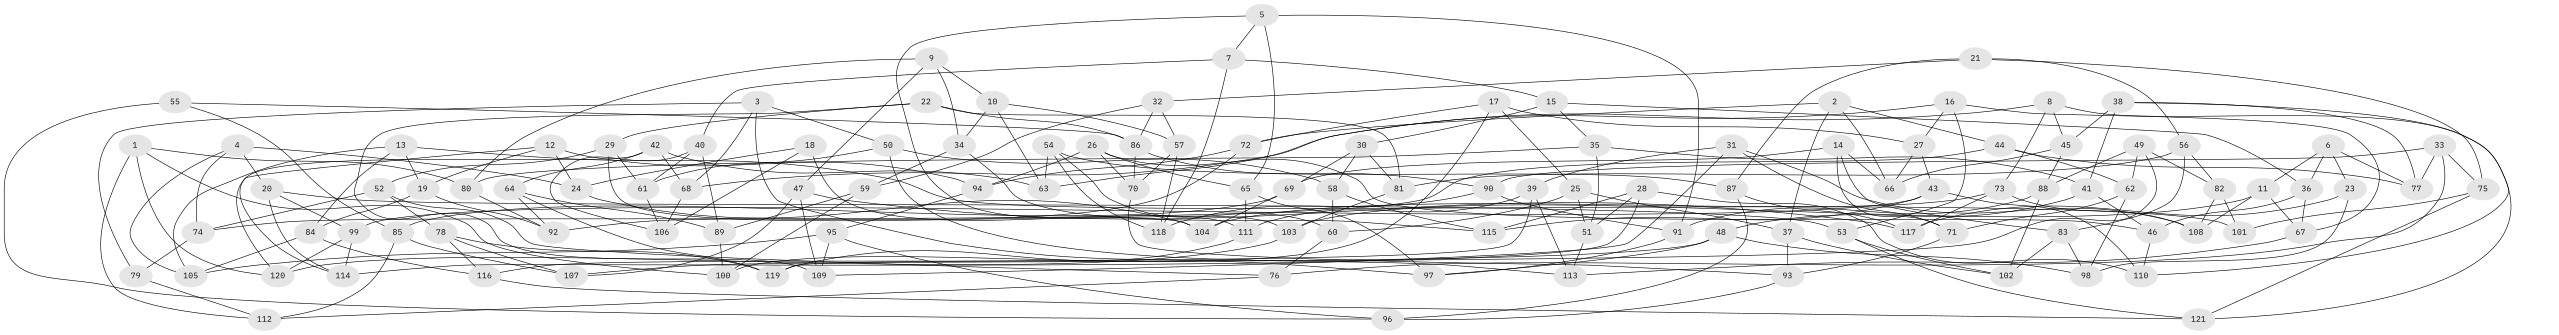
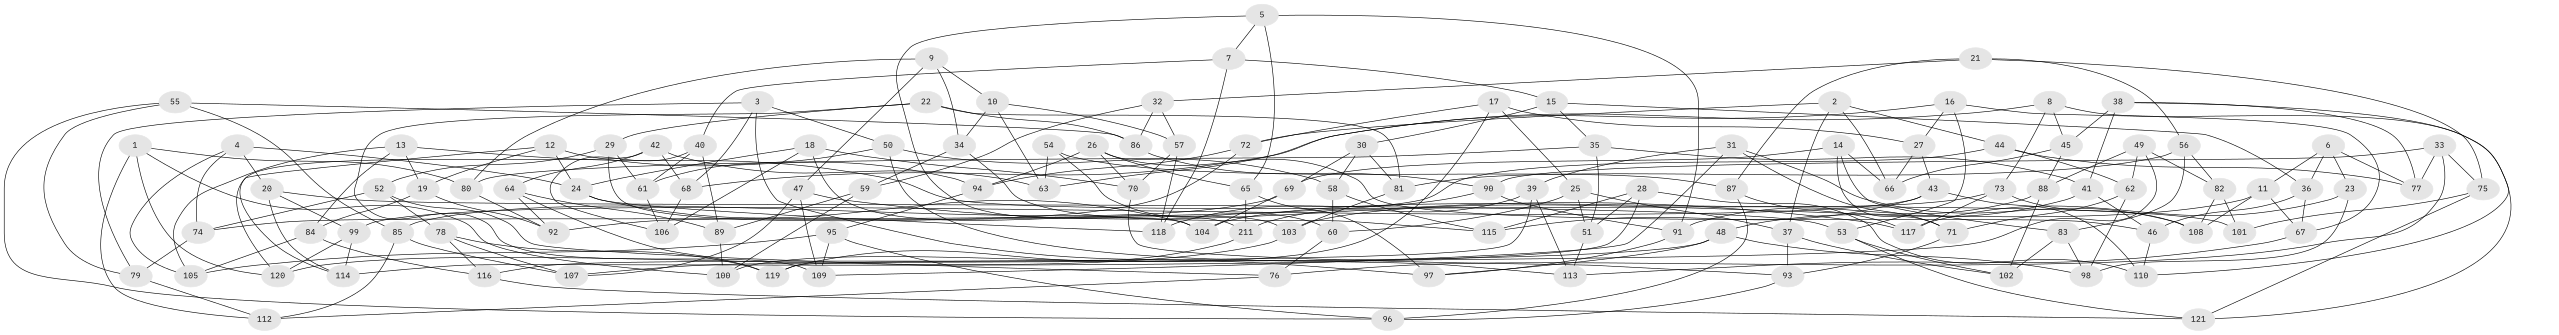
edge "86" -- "70": now "18" -- "70"
edge "55" -- "79": added
edge "54" -- "118": now "24" -- "118"
node "111": label "111" -> "211"
